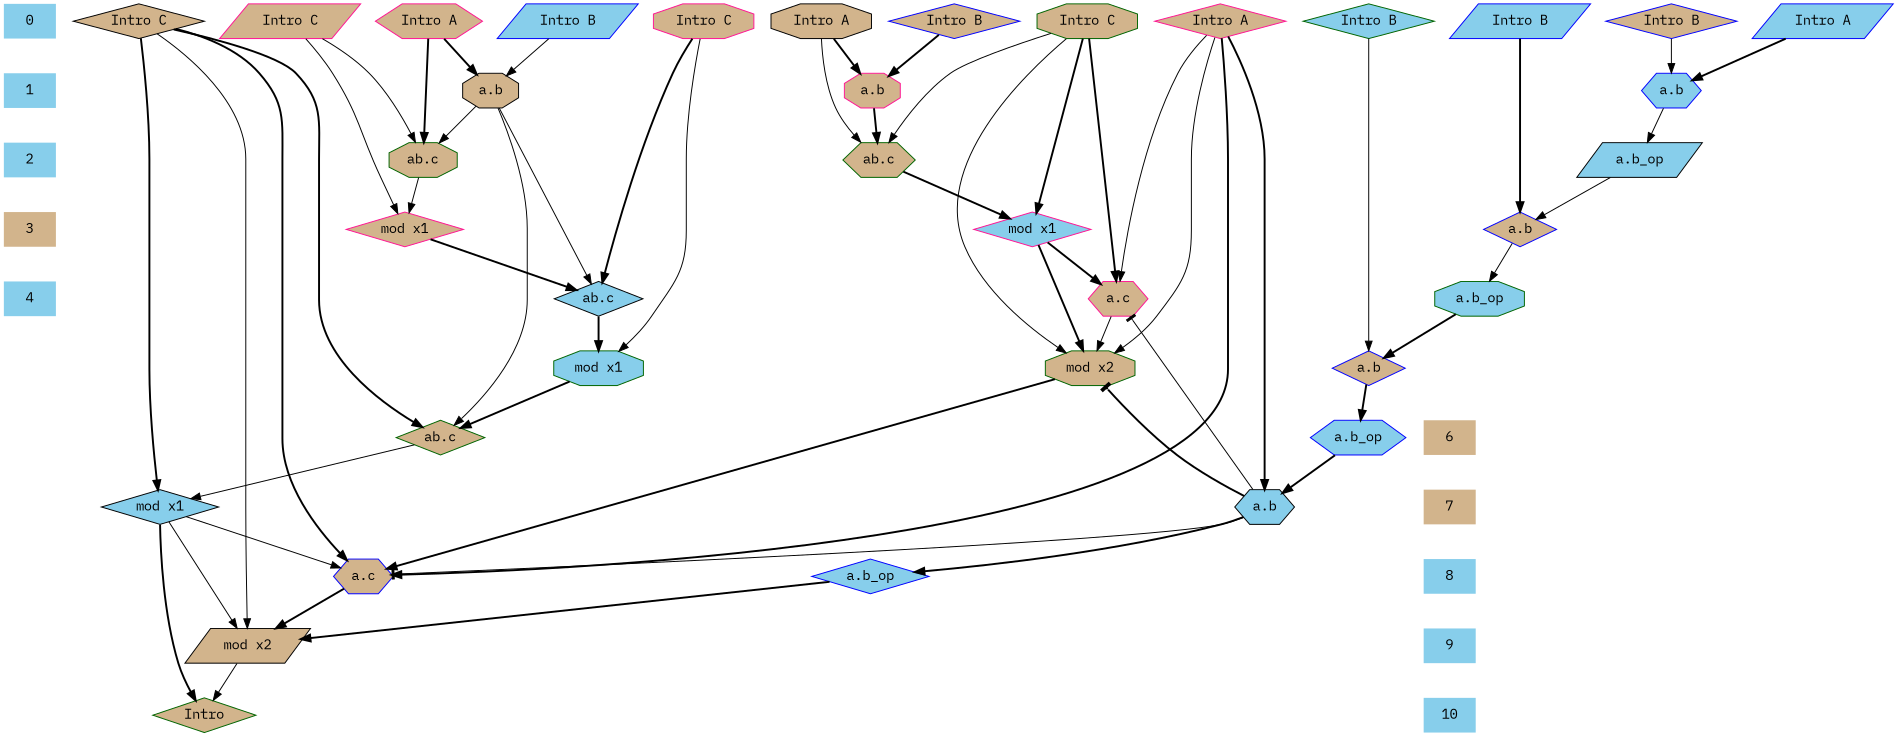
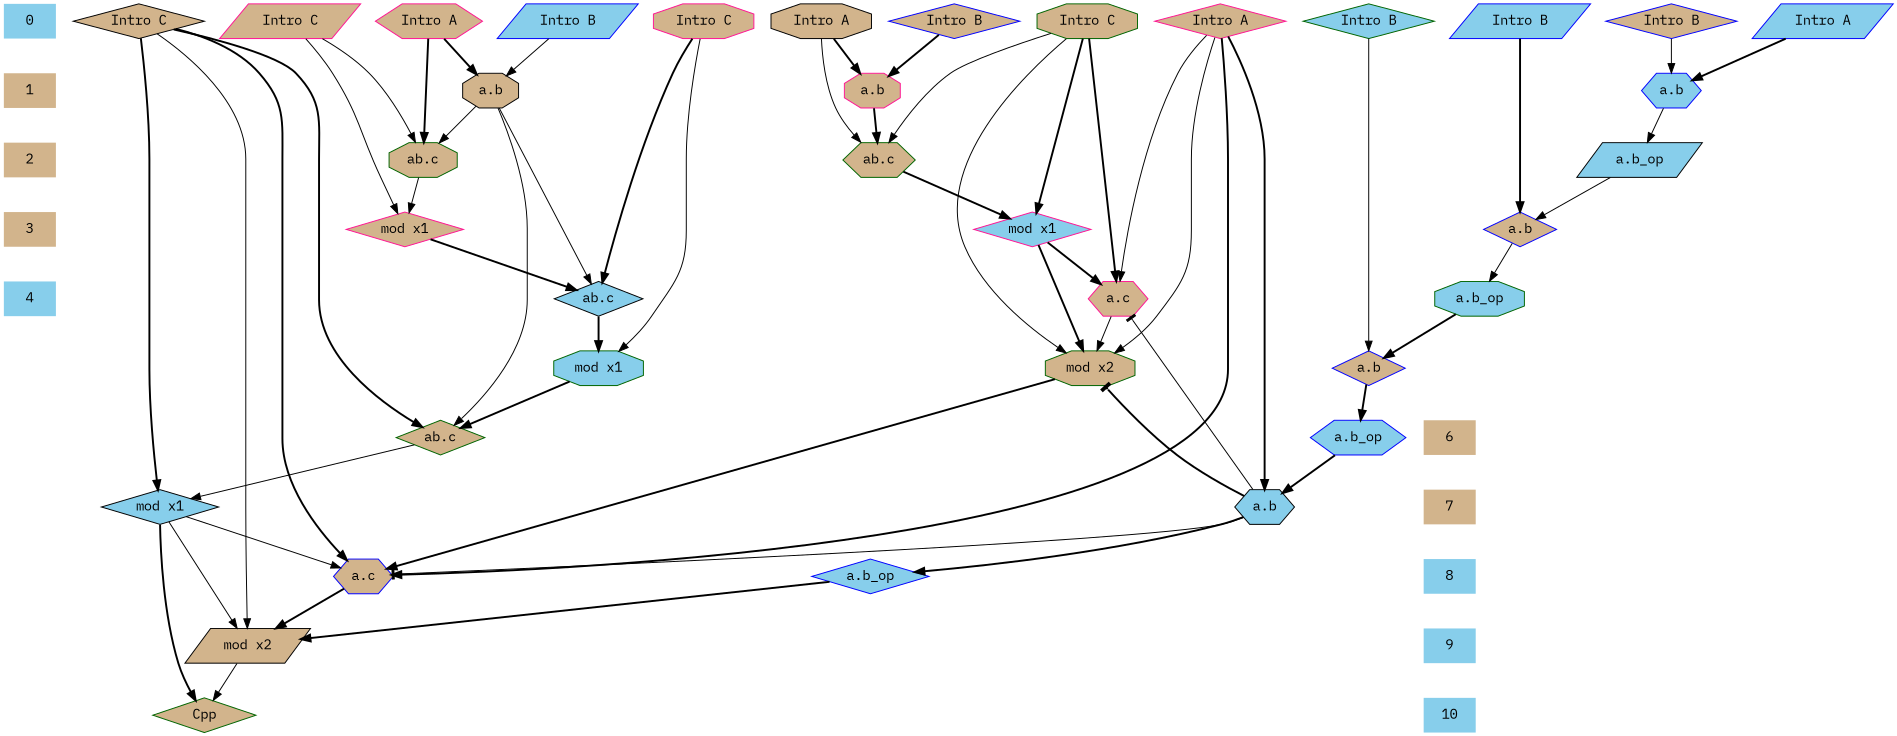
node "1": fillcolor skyblue -> tan
node "2": fillcolor skyblue -> tan
node "Intro": label "Intro" -> "Cpp"
